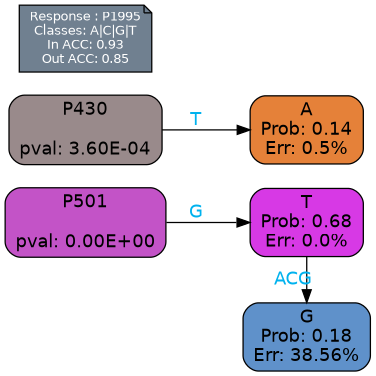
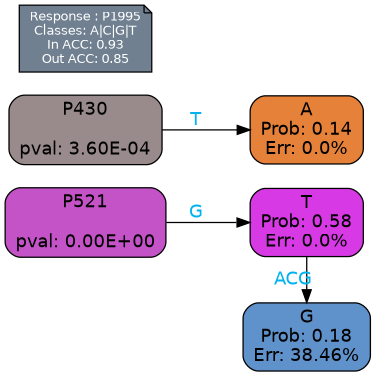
node "A Prob: 0.14 Err: 0.5%": label "A Prob: 0.14 Err: 0.5%" -> "A Prob: 0.14 Err: 0.0%"
node "P501 pval: 0.00E+00": label "P501 pval: 0.00E+00" -> "P521 pval: 0.00E+00"
node "T Prob: 0.68 Err: 0.0%": label "T Prob: 0.68 Err: 0.0%" -> "T Prob: 0.58 Err: 0.0%"
node "G Prob: 0.18 Err: 38.56%": label "G Prob: 0.18 Err: 38.56%" -> "G Prob: 0.18 Err: 38.46%"
